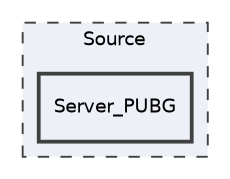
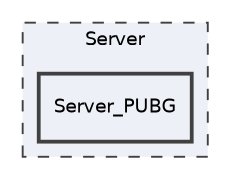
cluster "Source": label "Source" -> "Server"
